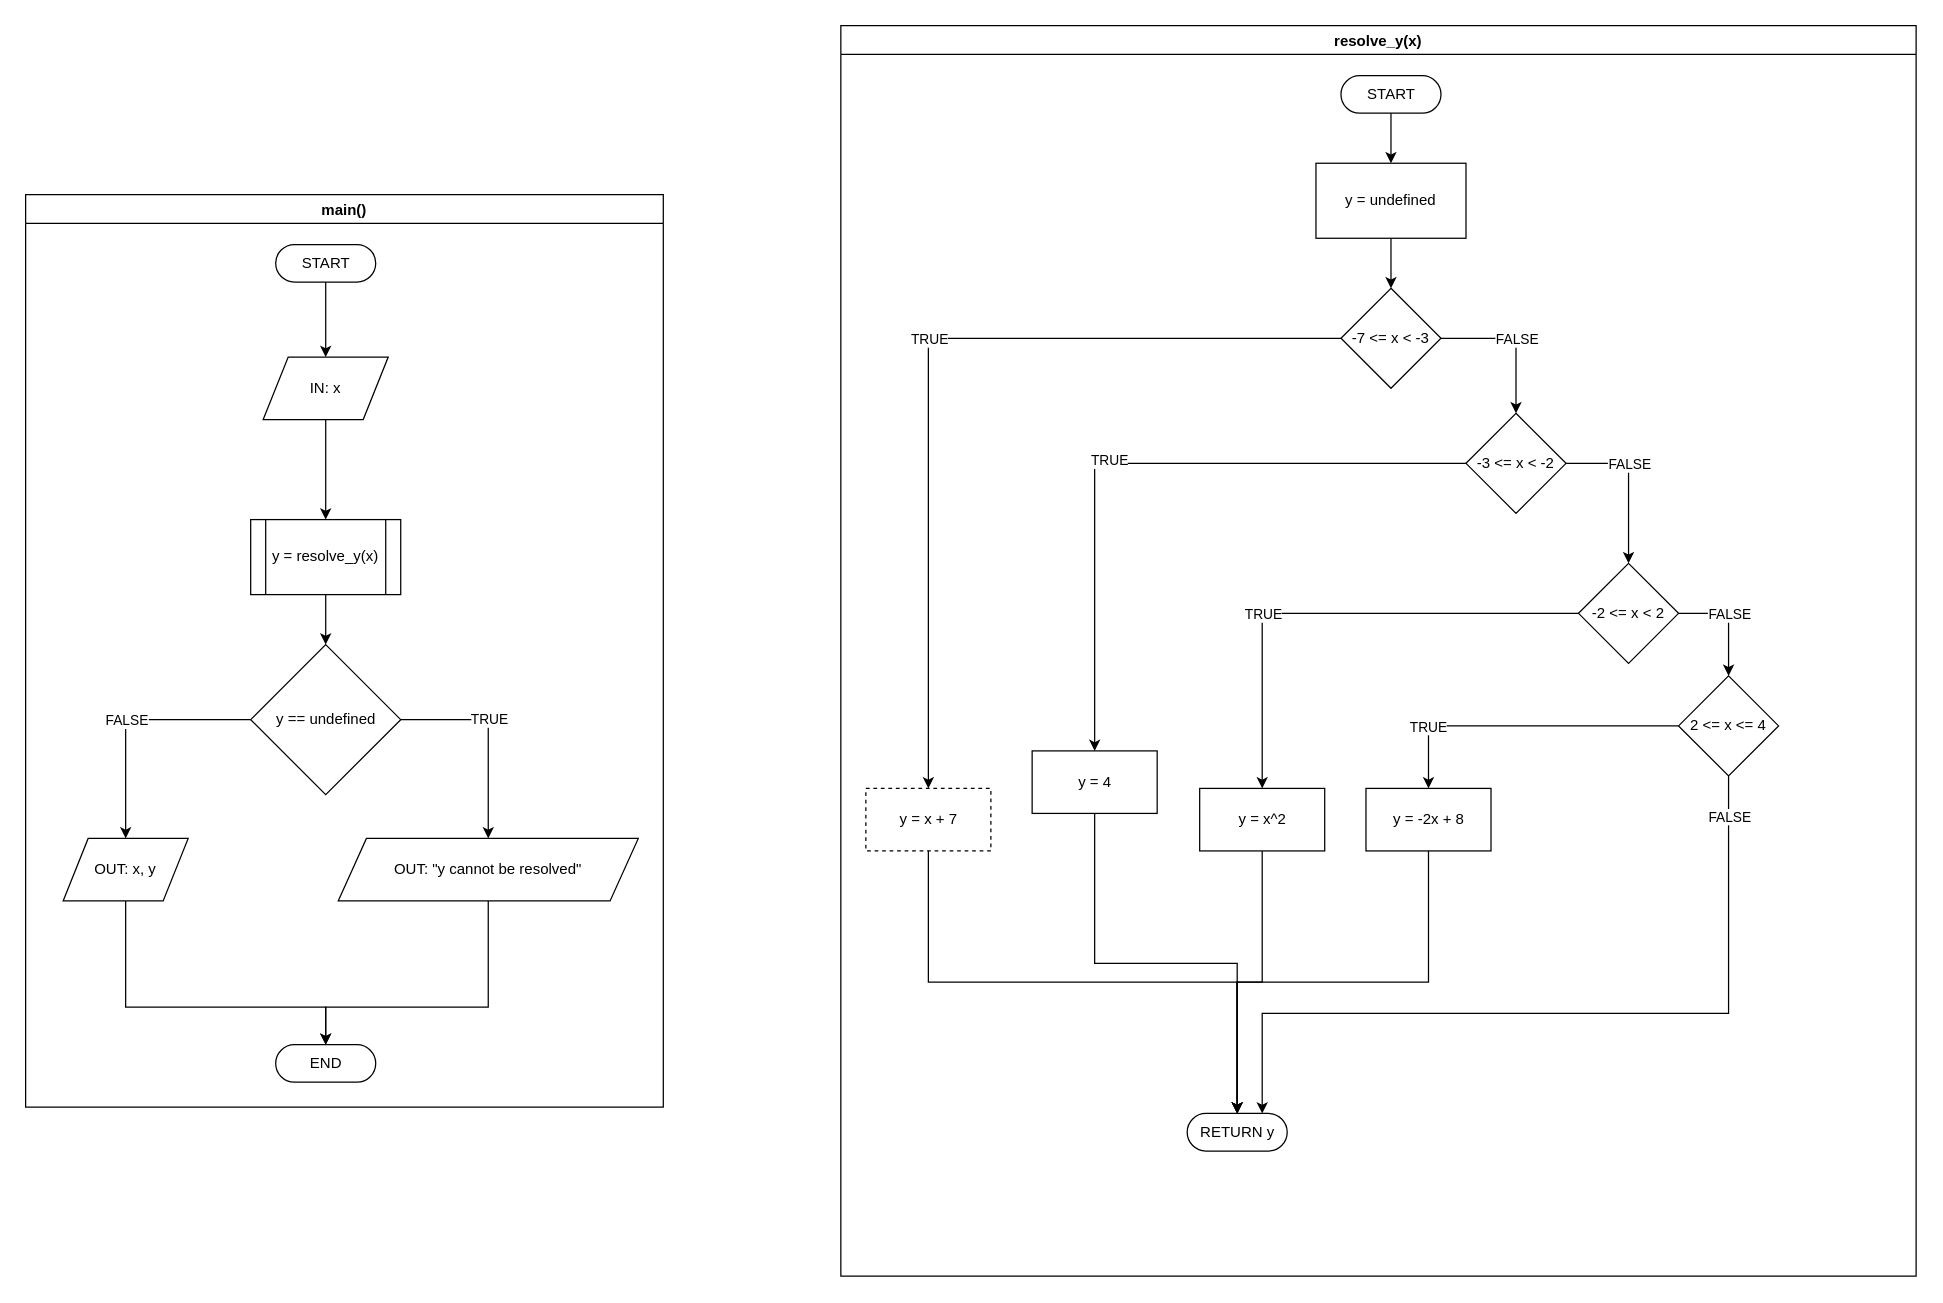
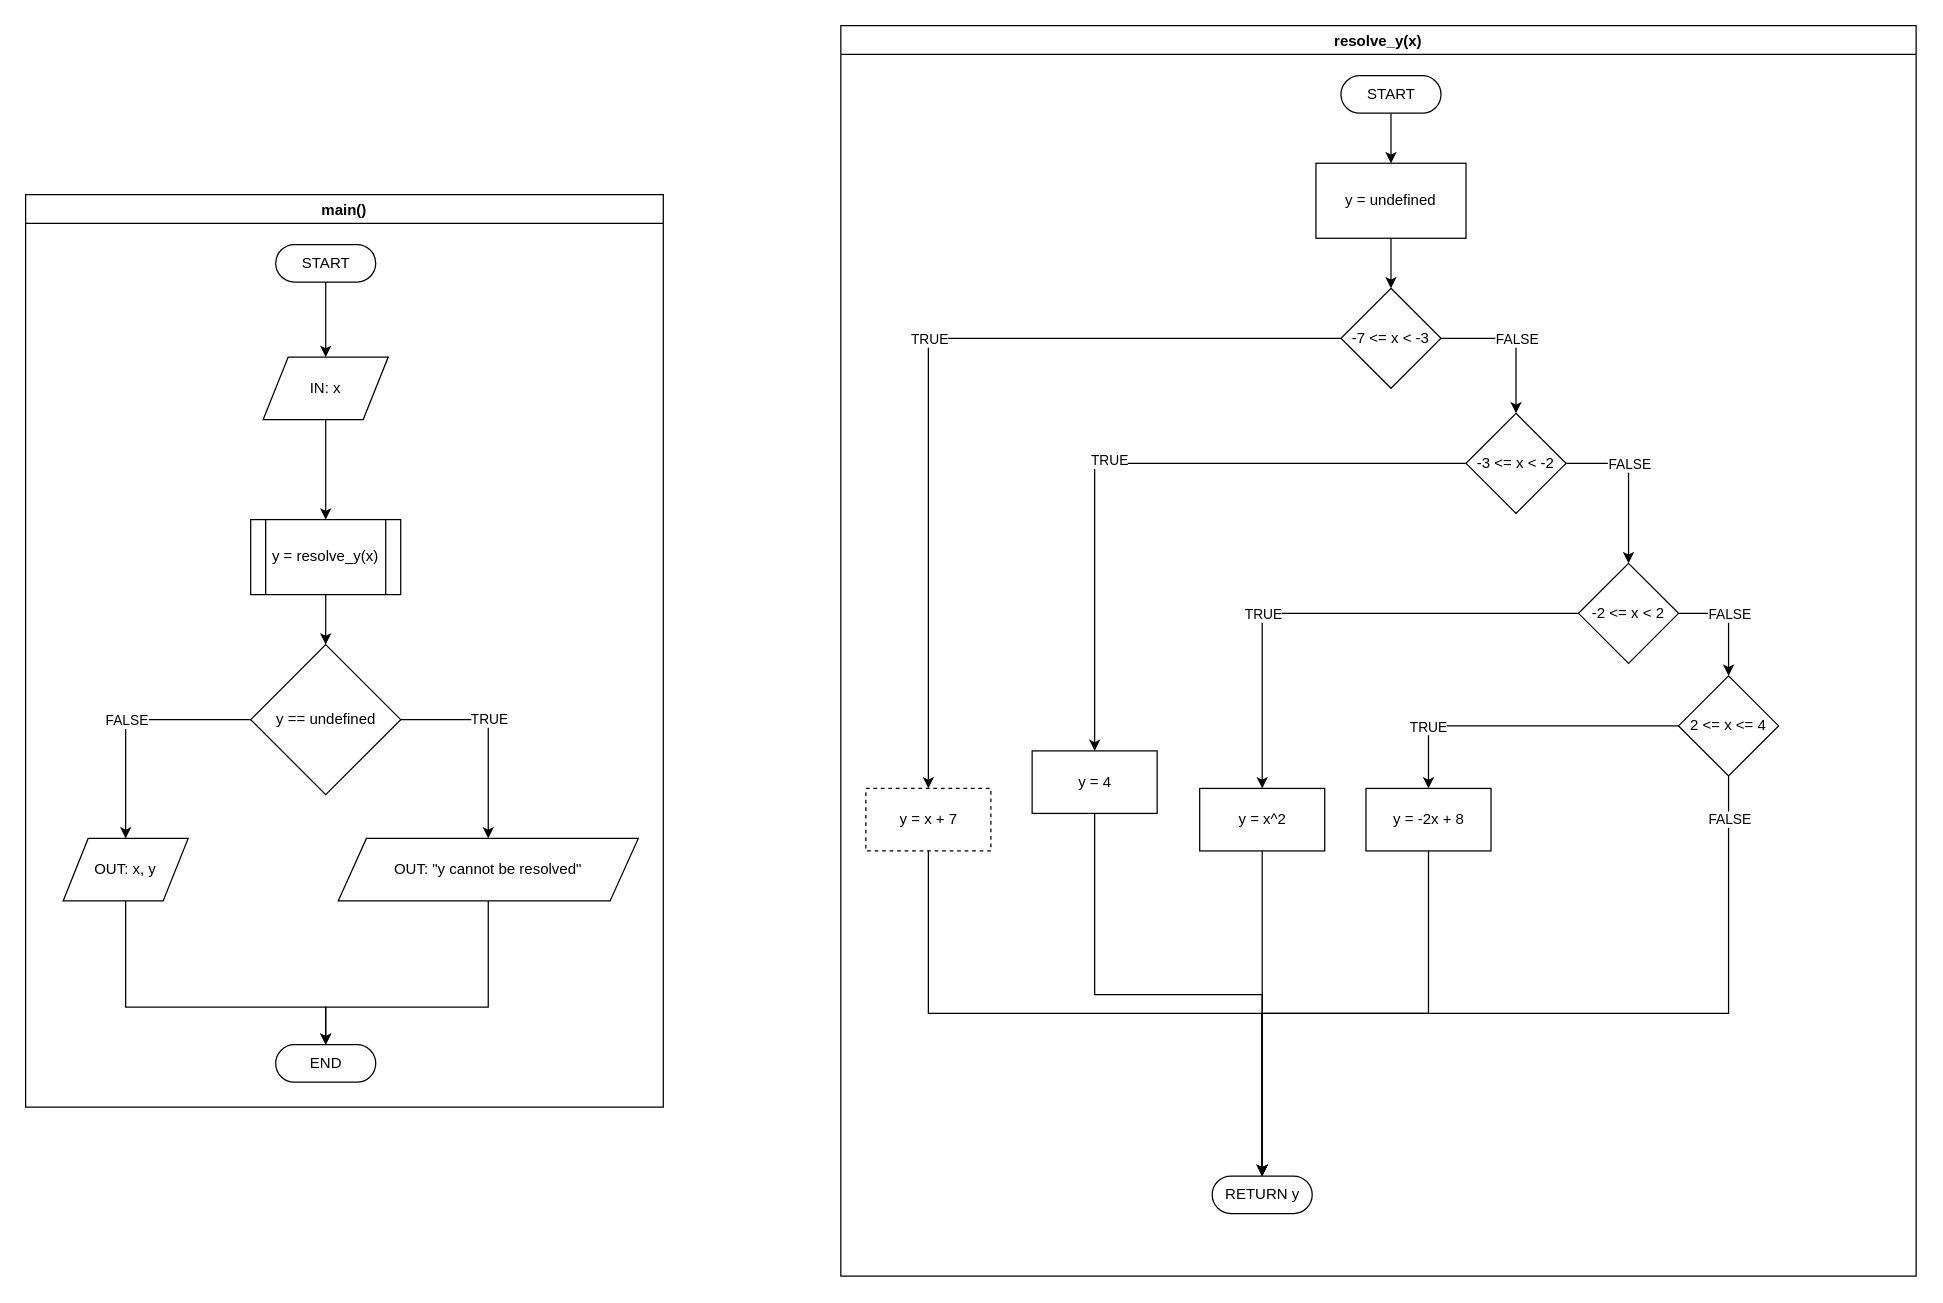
node "RETURN y": moved (1237, 1132) -> (1262, 1194)
